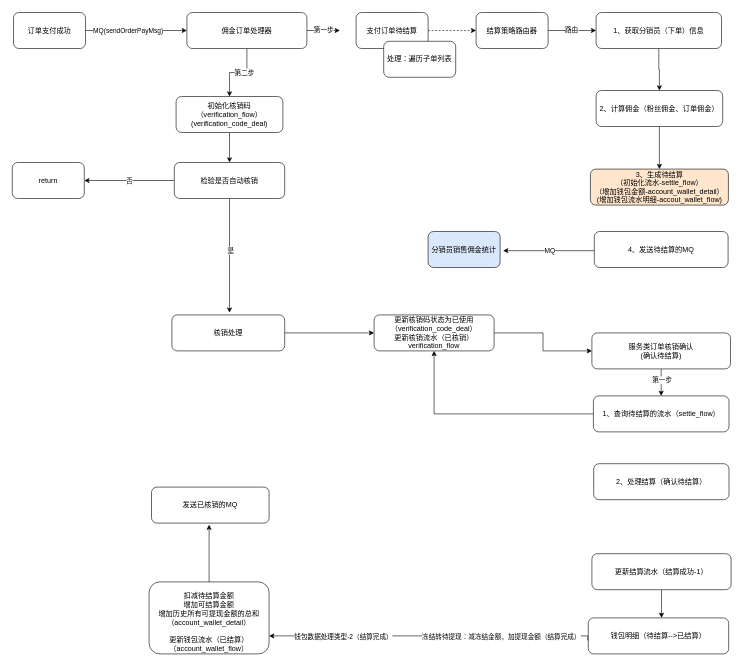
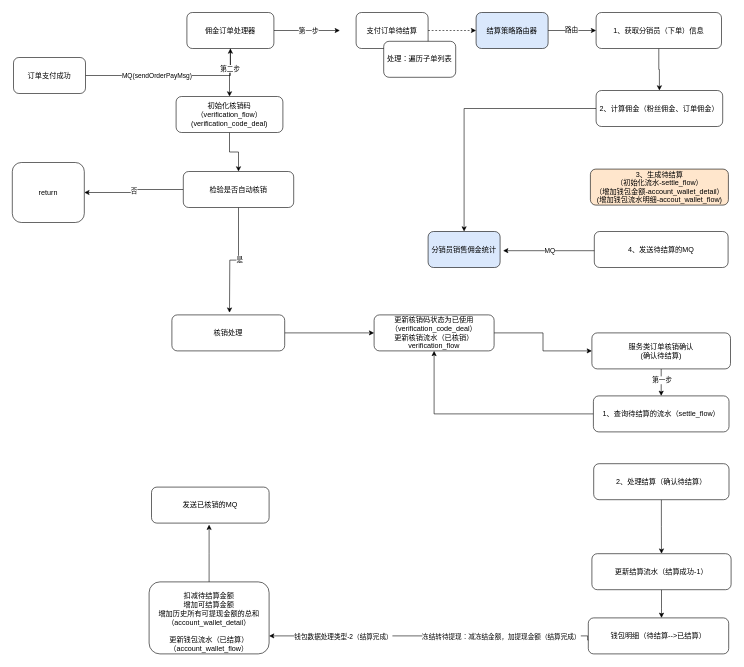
node "订单支付成功": moved (50, 30) -> (50, 75)
node "佣金订单处理器": size 120x36 -> 87x36
node "结算策略路由器": fillcolor #ffffff -> #dae8fc
edge "2、计算佣金（粉丝佣金、订单佣金）" -> "3、生成待结算 （初始化流水-settle_flow） （增加钱包金额-account_wallet_detail） (增加钱包流水明细-accout_wallet_flow)": now "2、计算佣金（粉丝佣金、订单佣金）" -> "分销员销售佣金统计"
node "return": size 72x36 -> 72x60
node "检验是否自动核销": moved (230, 180) -> (239, 189)
edge "2、处理结算（确认待结算）" -> "更新结算流水（结算成功-1）": added
